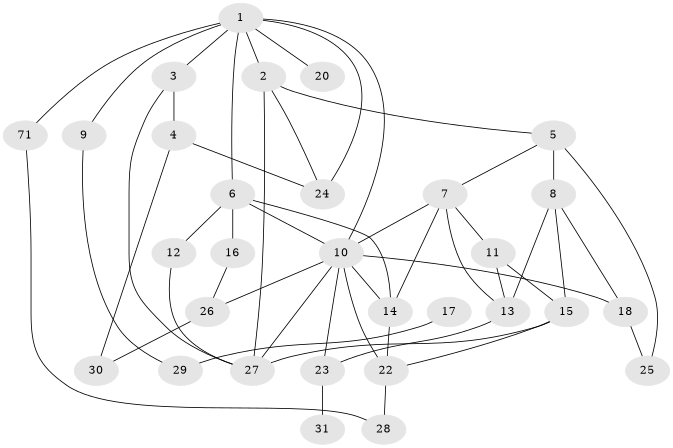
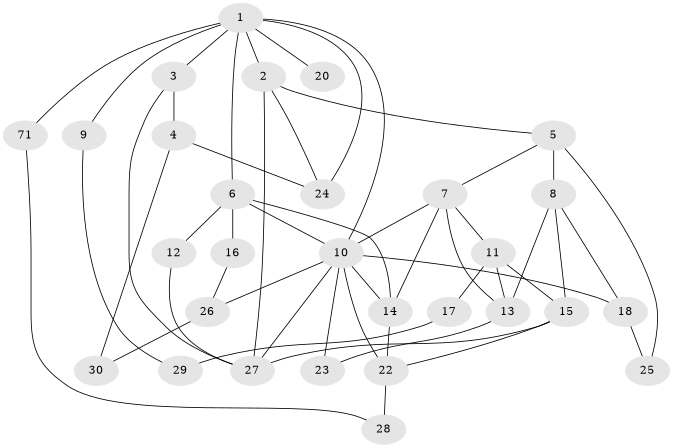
edge "11" -- "17": added
node "31": removed
